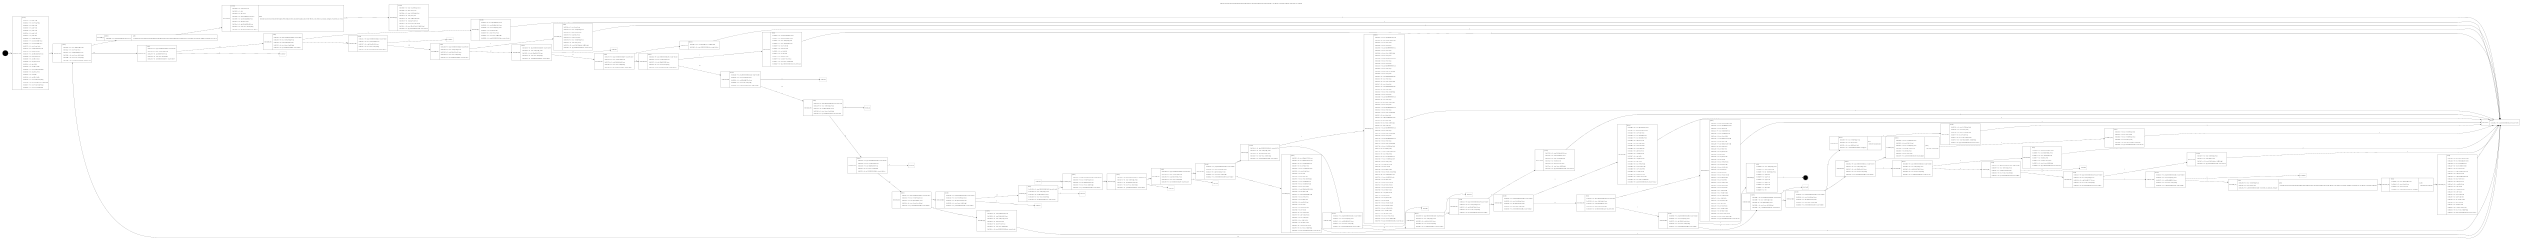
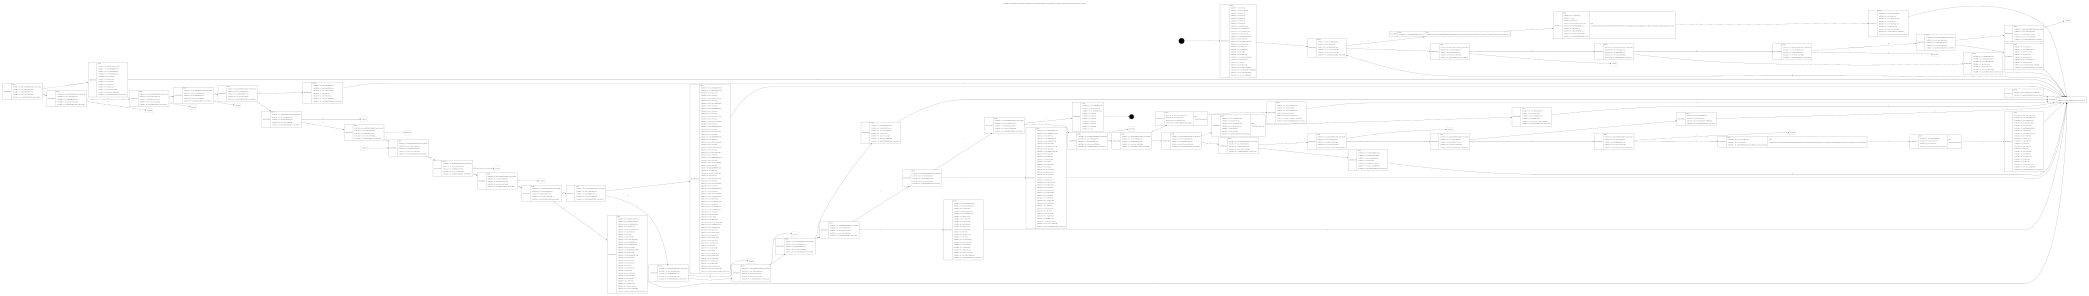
node "0x401370 [28]": removed
